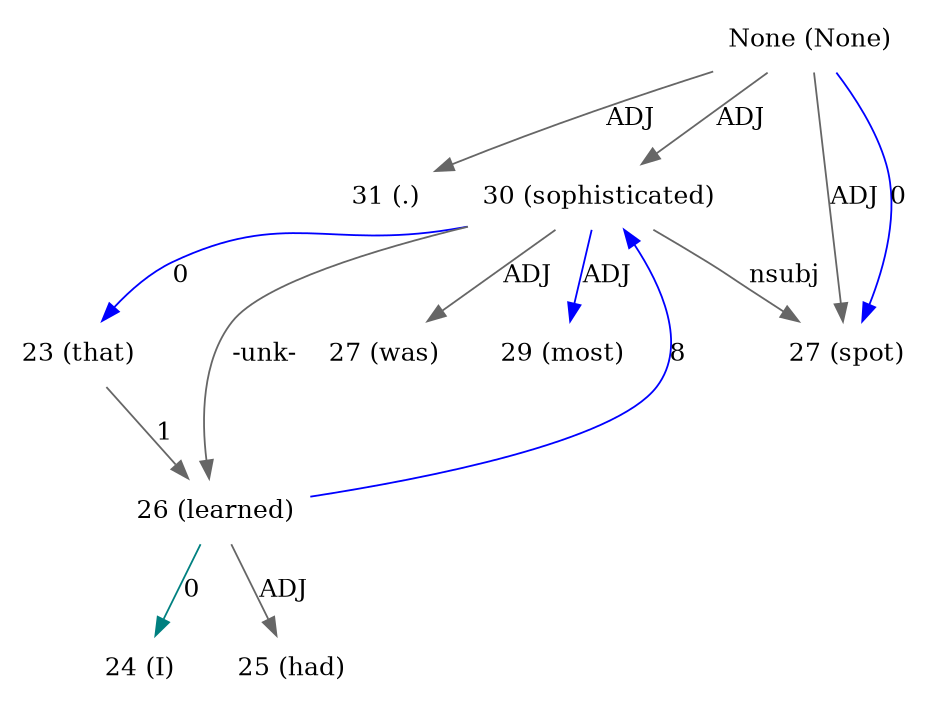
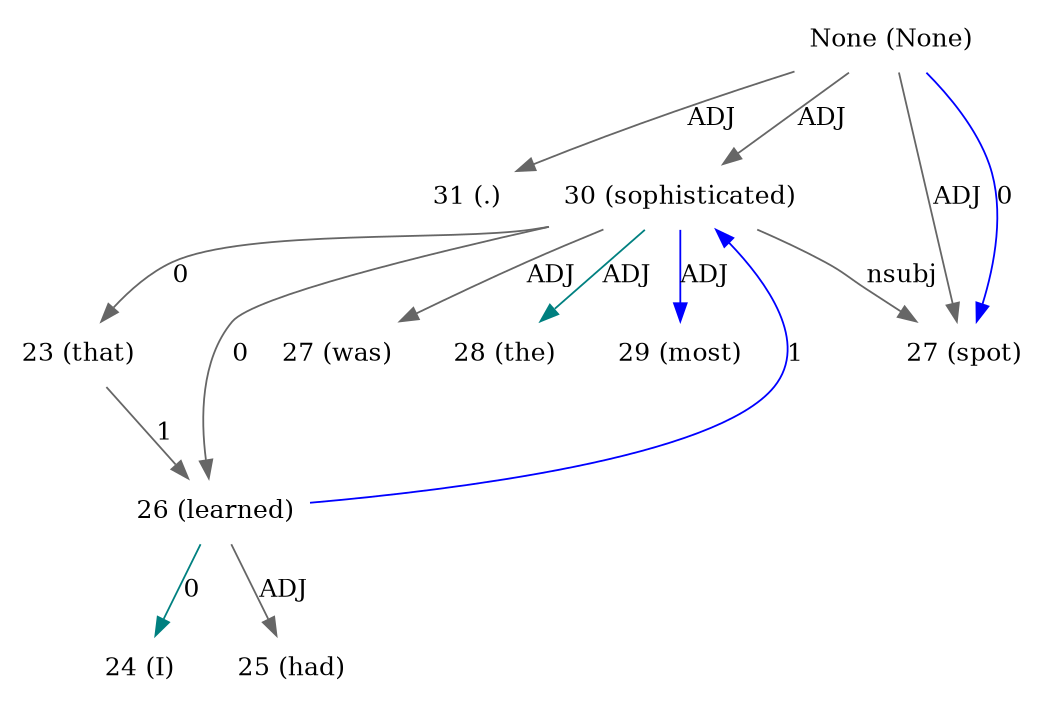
edge "30 (sophisticated)" -> "23 (that)": color blue -> gray40
edge "30 (sophisticated)" -> "26 (learned)": label "-unk-" -> "0"
node "28 (the)": added
edge "26 (learned)" -> "30 (sophisticated)": label "8" -> "1"
